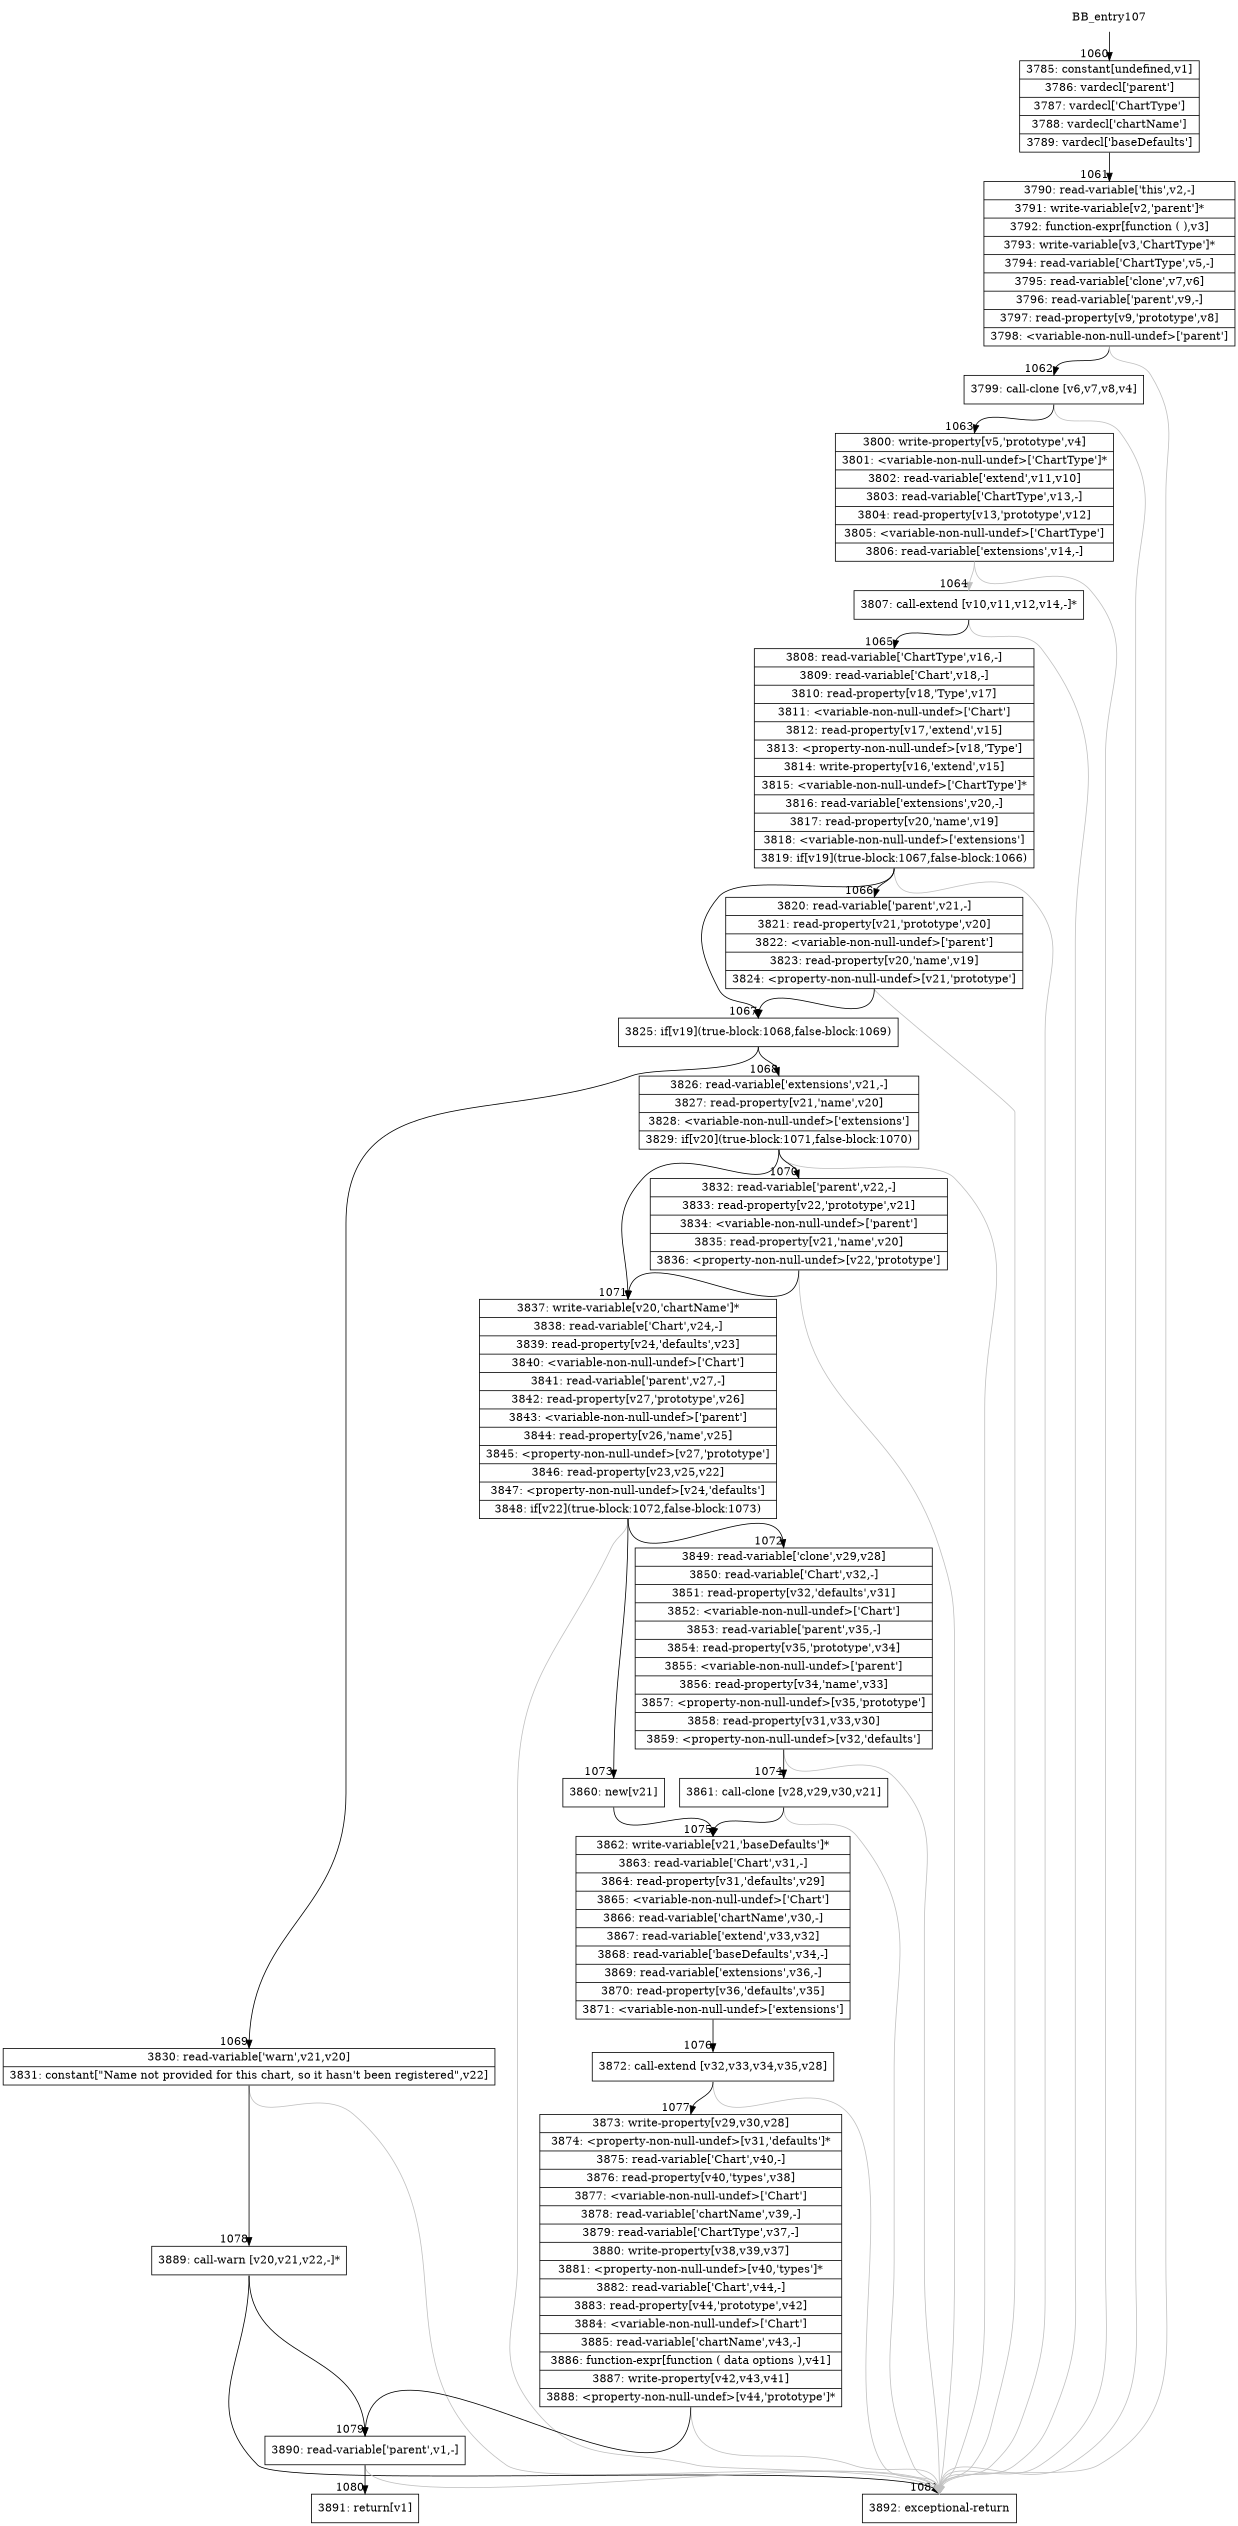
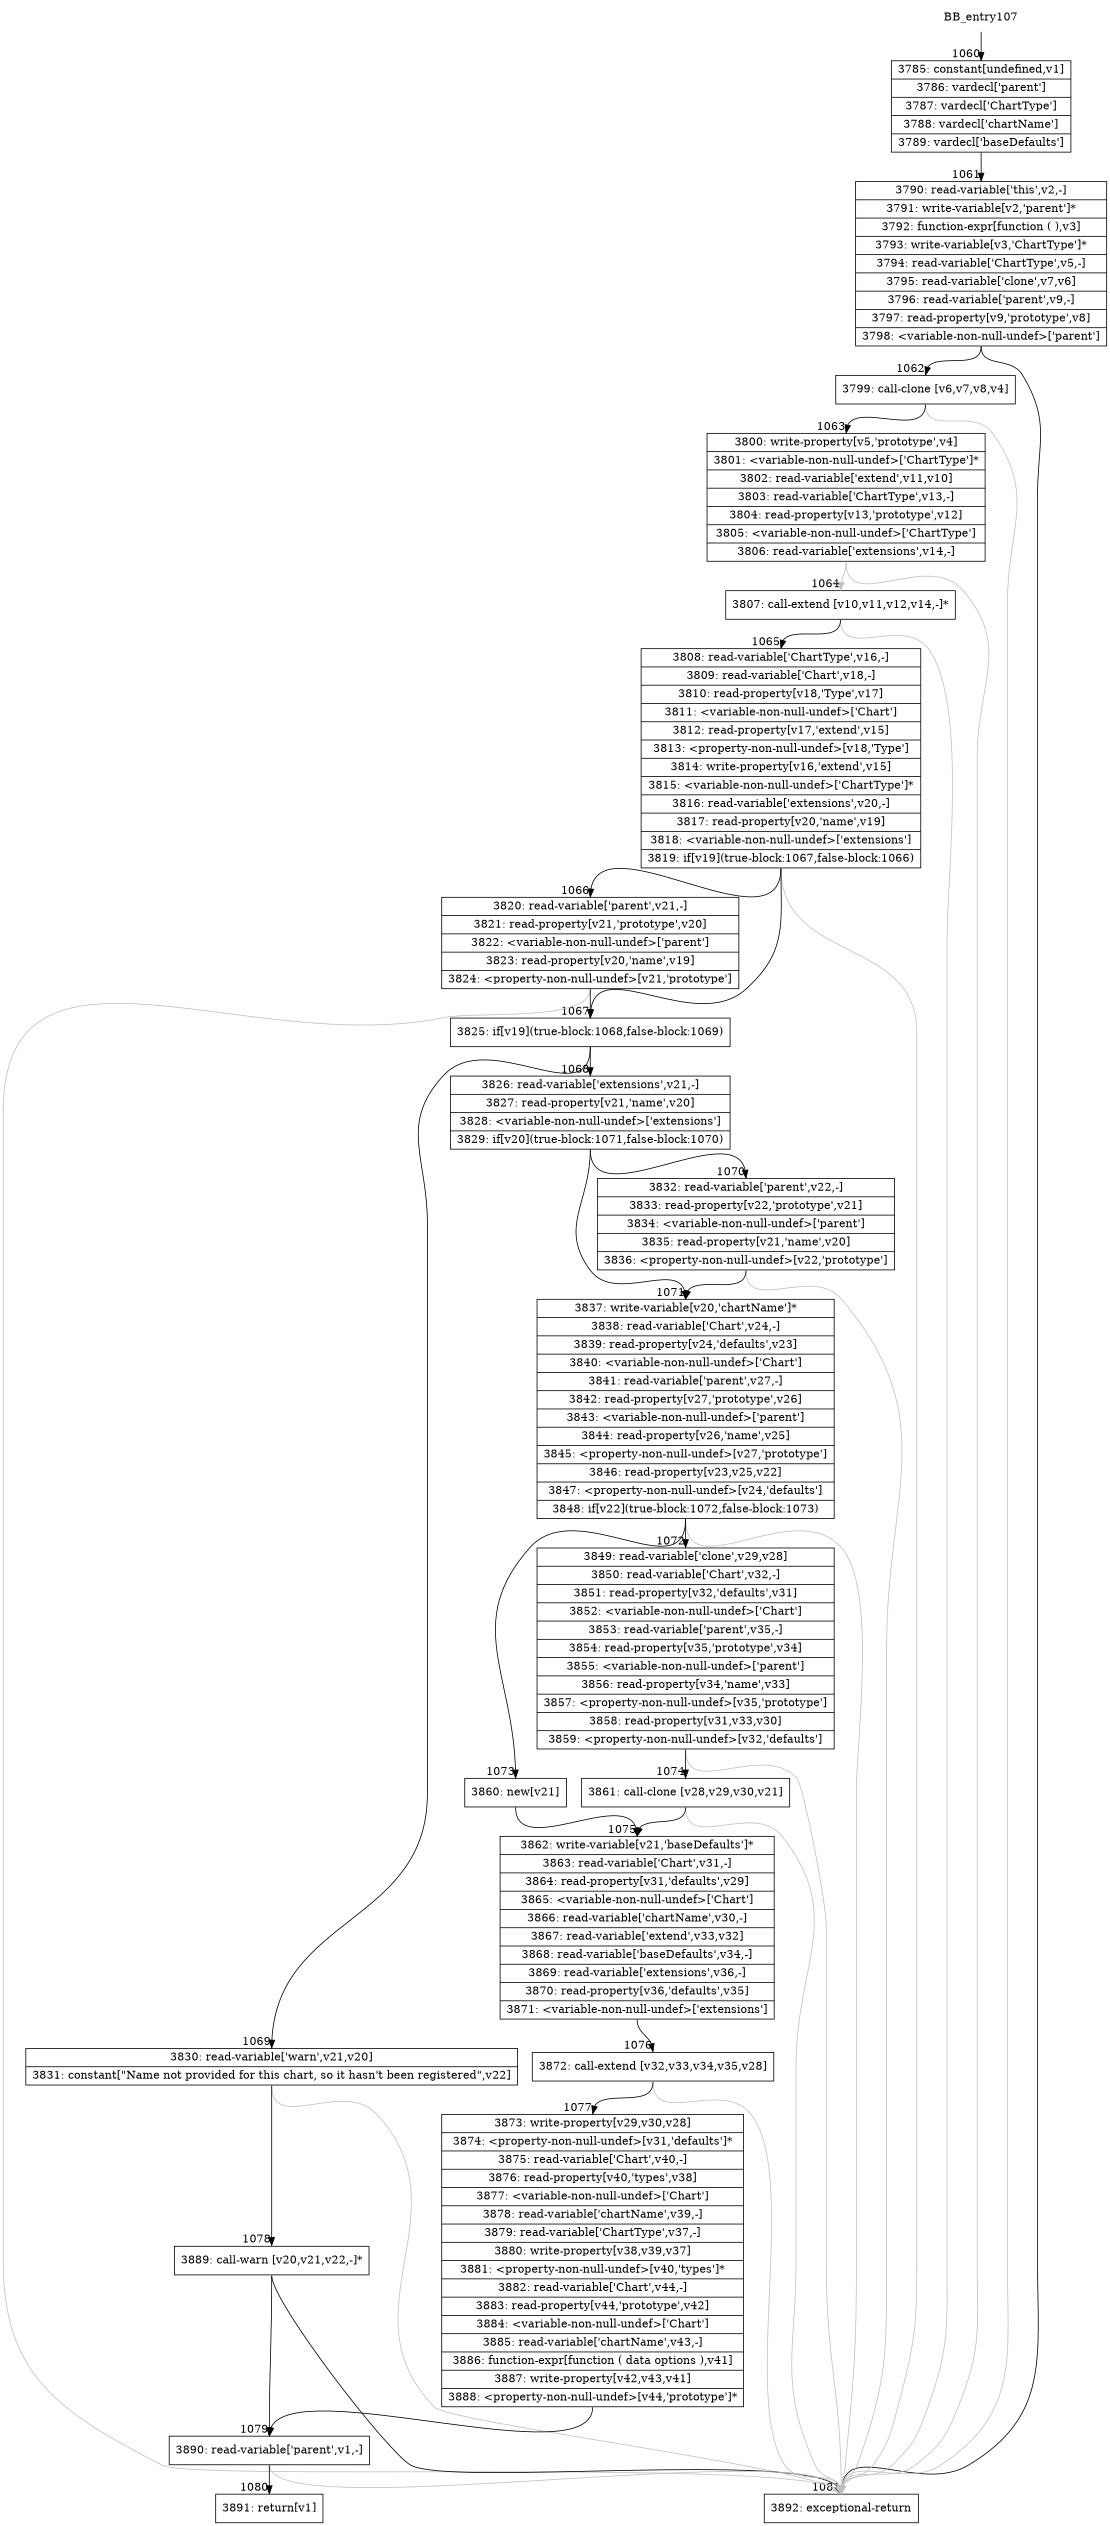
edge "3790: read-variable['this',v2,-]" -> "3892: exceptional-return": color gray -> black
edge "3826: read-variable['extensions',v21,-]" -> "3892: exceptional-return": removed
edge "3873: write-property[v29,v30,v28]" -> "3892: exceptional-return": removed
